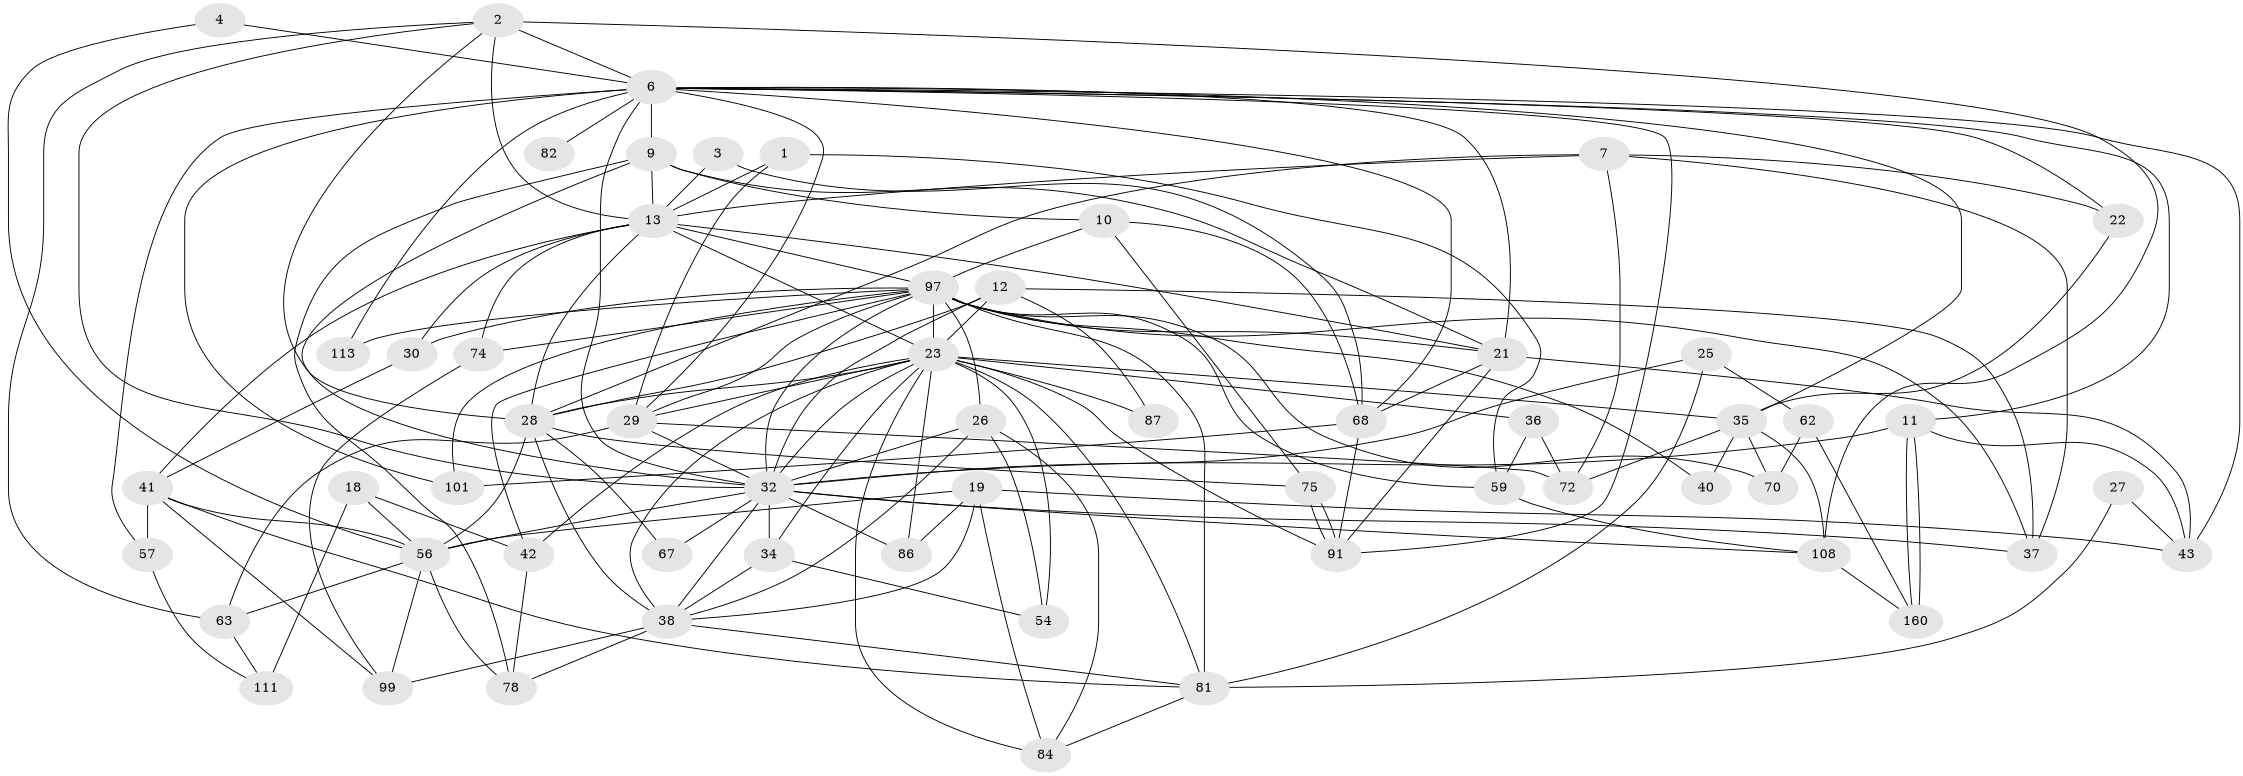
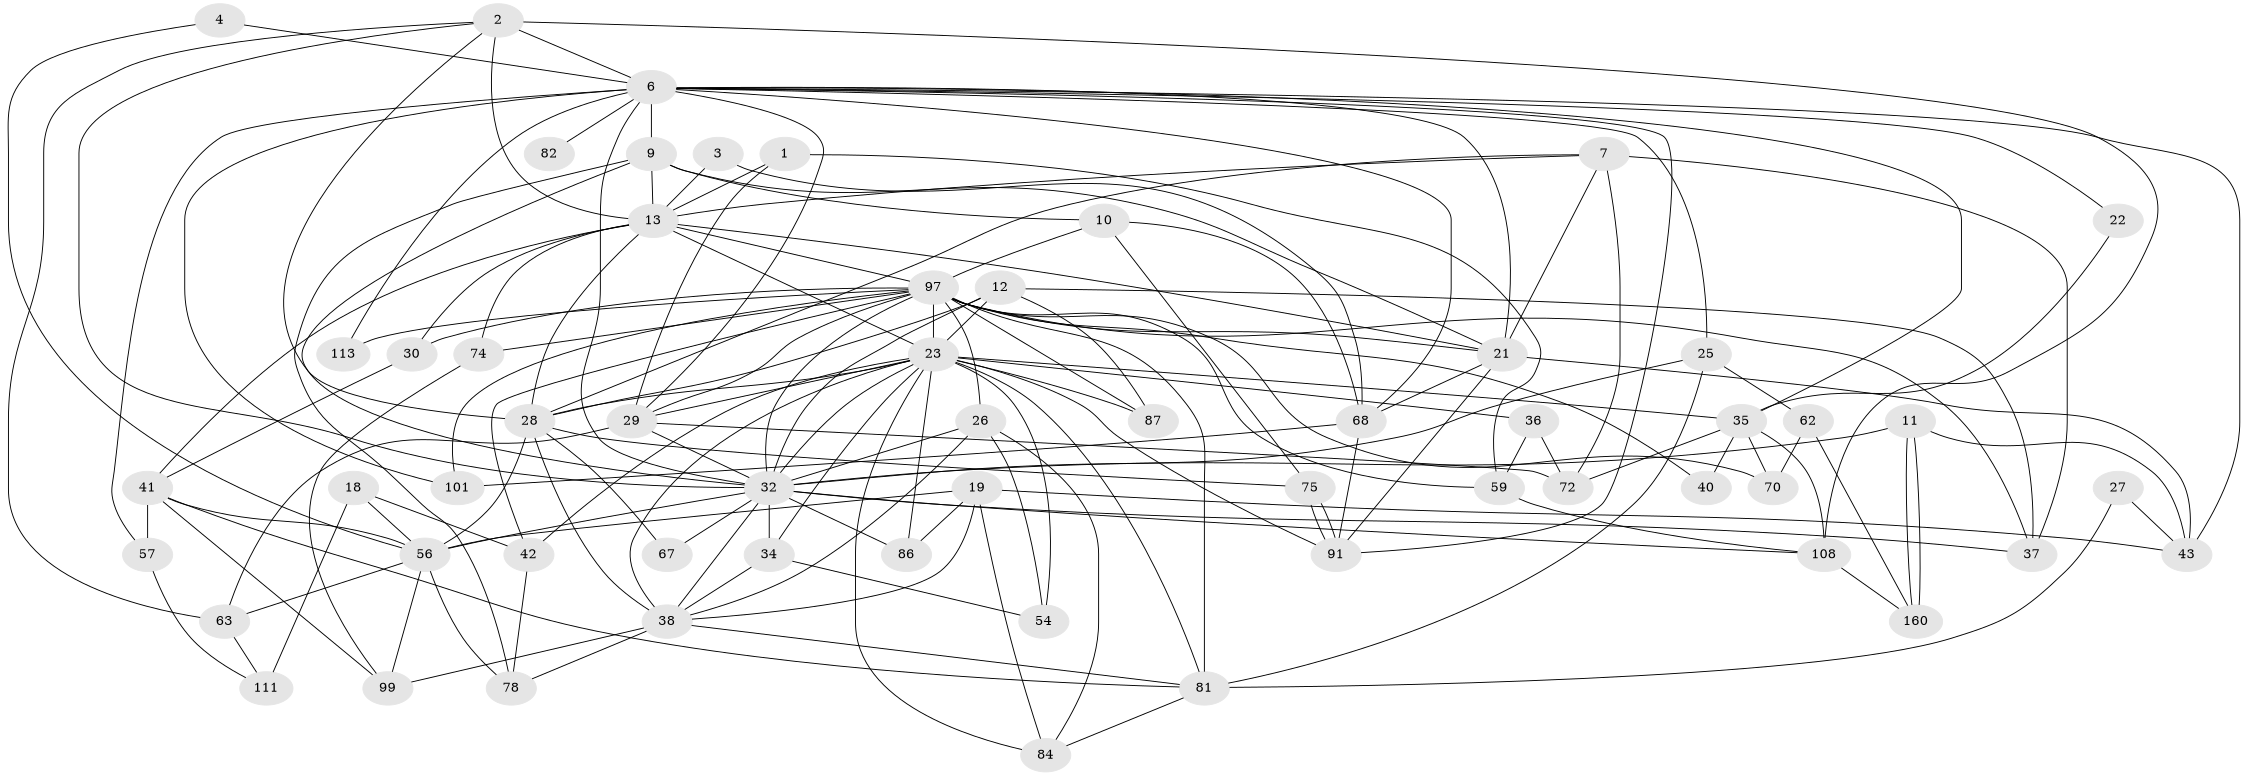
edge "6" -- "11": now "6" -- "25"
edge "7" -- "22": now "7" -- "21"
edge "97" -- "87": added
